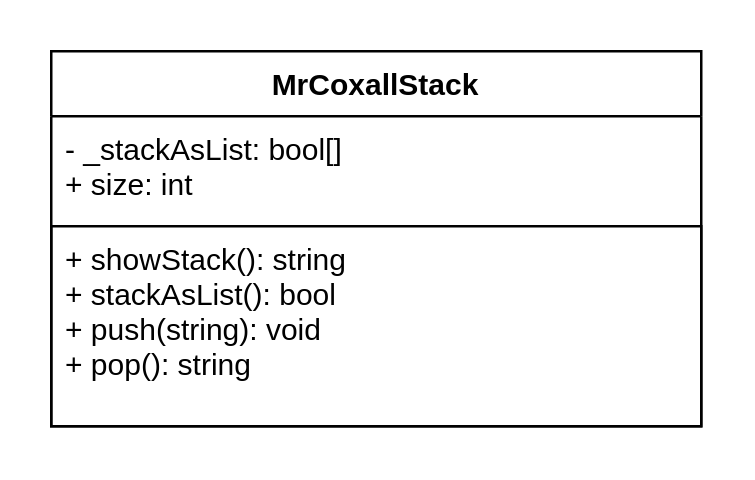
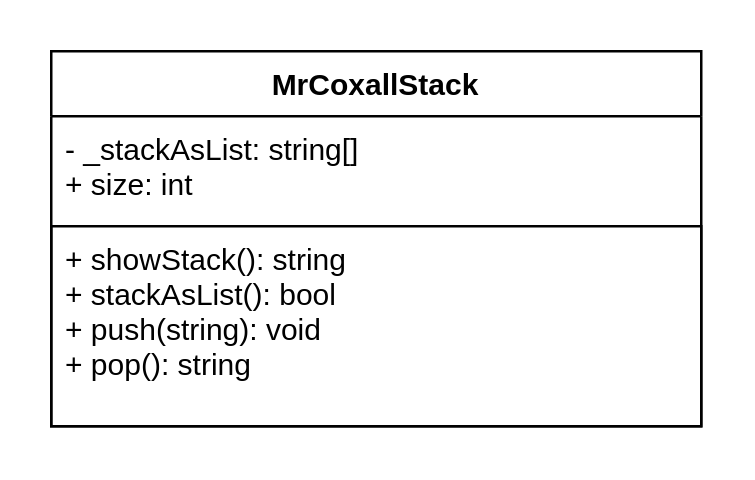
node "- _stackAsList: bool[] + size: int": label "- _stackAsList: bool[] + size: int" -> "- _stackAsList: string[] + size: int"
